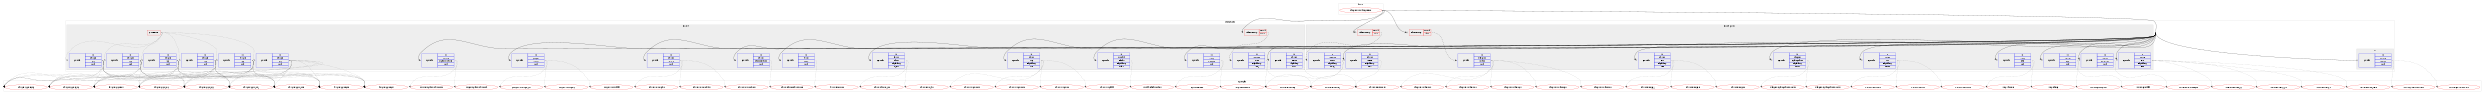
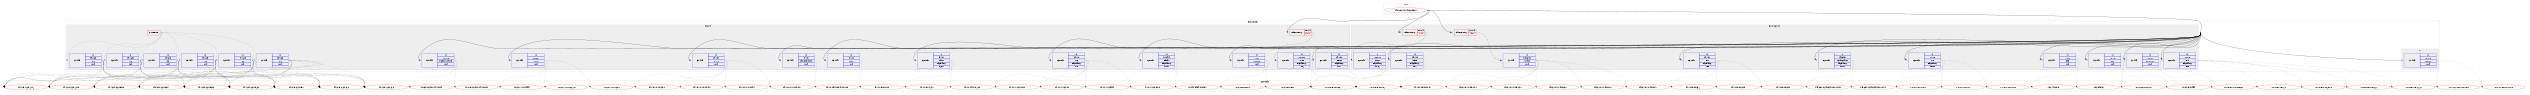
node "dev-libs/libxml2-2.9.9": added
node "cairo/pkgconfig-1": label "cairo/pkgconfig-1" -> "virtual/pkgconfig-1"
node "x11-util/gtk+-3.24.1": label "x11-util/gtk+-3.24.1" -> "x11-libs/gtk+-3.24.1"
node "x11-misc/pack-utils-1.1.1-r1": label "x11-misc/pack-utils-1.1.1-r1" -> "x11-misc/xdg-utils-1.1.1-r1"
